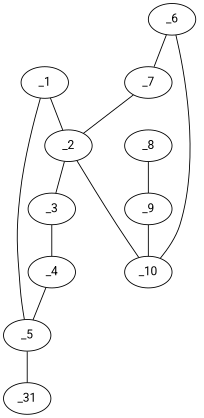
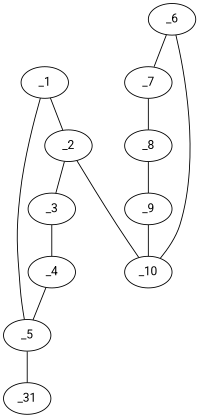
edge "_7" -- "_2": now "_7" -- "_8"
